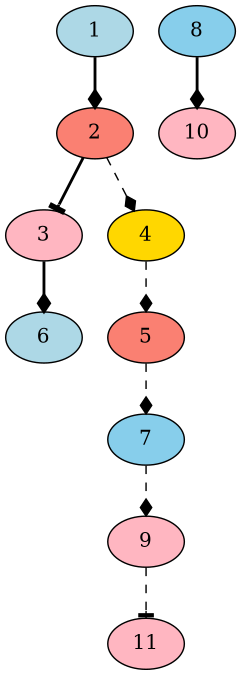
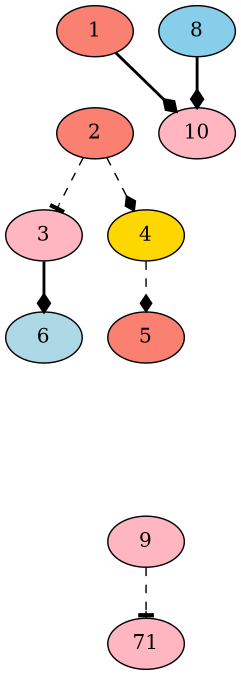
node "1": fillcolor lightblue -> salmon
edge "1" -> "2": now "1" -> "10"
edge "2" -> "3": style bold -> dashed
node "7": removed
node "11": label "11" -> "71"
